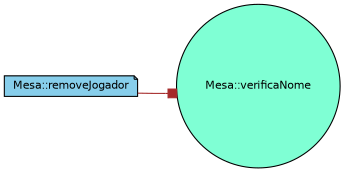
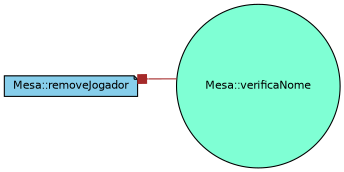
edge "Mesa::removeJogador" -> "Mesa::verificaNome": reversed
